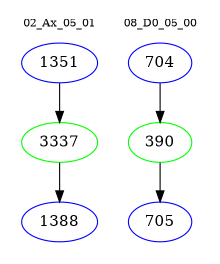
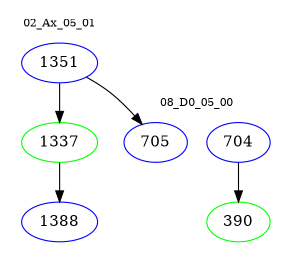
node "3337": label "3337" -> "1337"
edge "390" -> "705": now "1351" -> "705"
